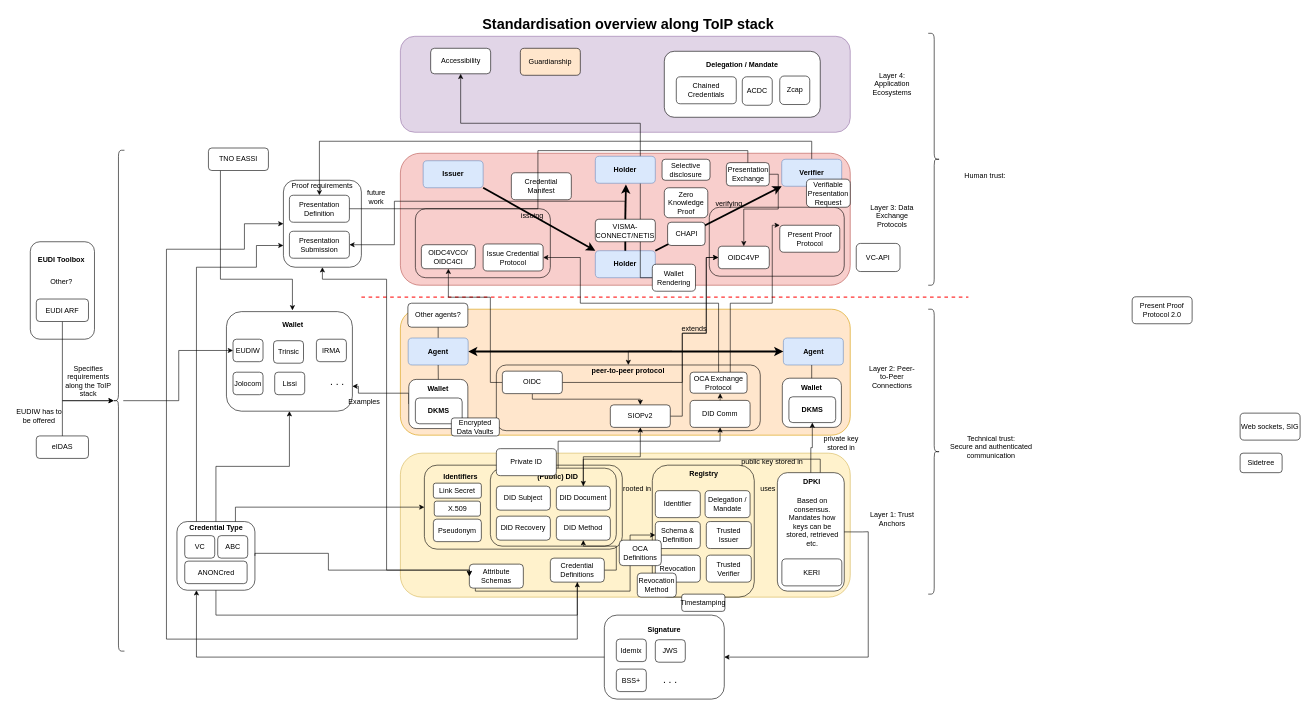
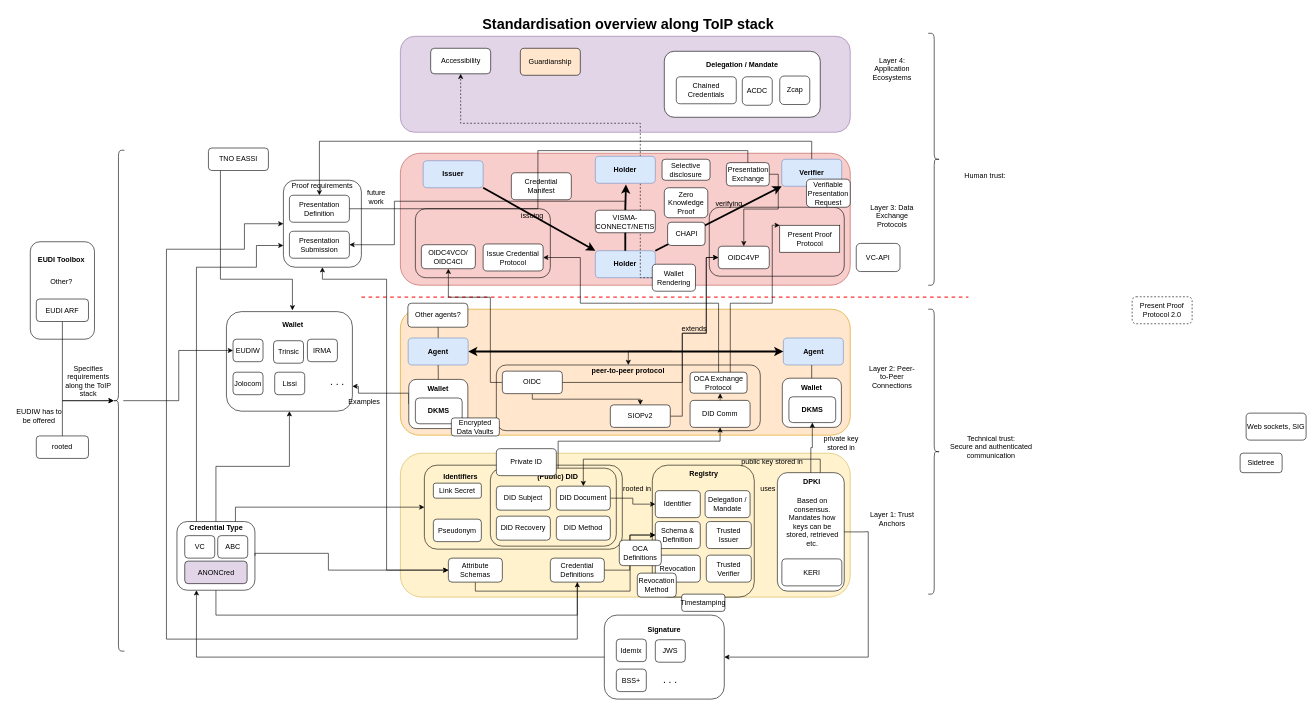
node "Layer 4: Application Ecosystems": moved (893, 84) -> (893, 69)
edge "Wallet Rendering" -> "Accessibility": style solid -> dashed
node "VISMA-CONNECT/NETIS": moved (626, 231) -> (626, 222)
node "Present Proof Protocol": shape rounded rectangle -> rectangle
node "Present Proof Protocol 2.0": style solid -> dashed
node "IRMA": moved (332, 351) -> (323, 351)
node "Web sockets, SIG": moved (1271, 427) -> (1277, 427)
edge "DID Document" -> "SIOPv2": now "DID Document" -> "Identifier"
node "eIDAS": label "eIDAS" -> "rooted"
node "X.509": removed
edge "Credential Definitions" -> "DID Method": now "Credential Definitions" -> "Schema & Definition"
node "ANONCred": fillcolor #ffffff -> #e1d5e7
node "Attribute Schemas": moved (497, 576) -> (476, 570)
